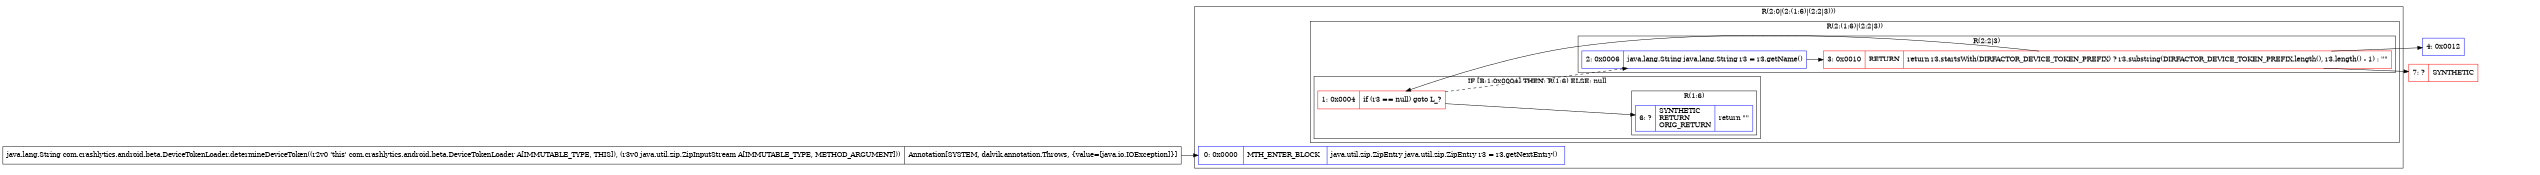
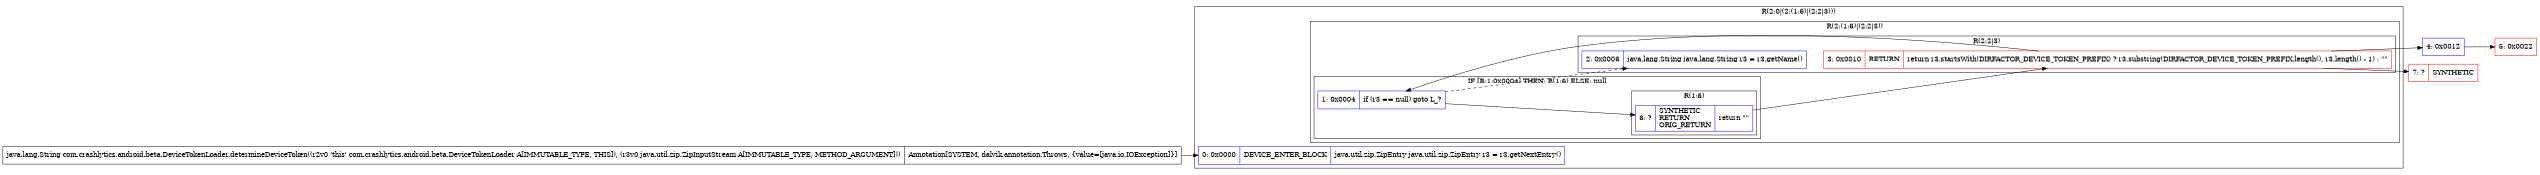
node "5: 0x0022": added
edge "2: 0x0006" -> "3: 0x0010": now "6: ?" -> "3: 0x0010"
node "1: 0x0004": color red -> blue
node "0: 0x0000": text "MTH_ENTER_BLOCK" -> "DEVICE_ENTER_BLOCK"
